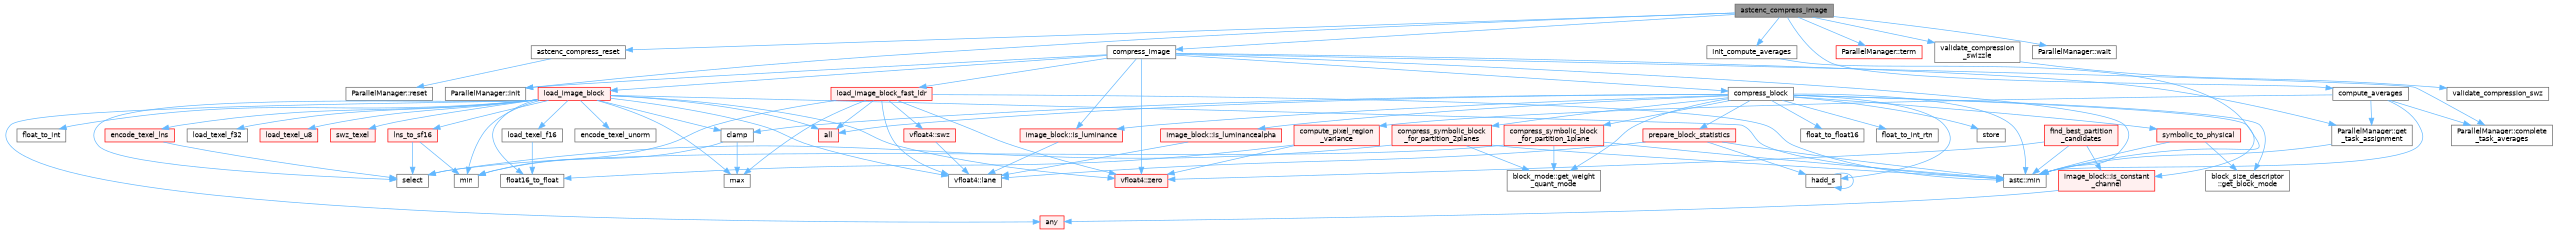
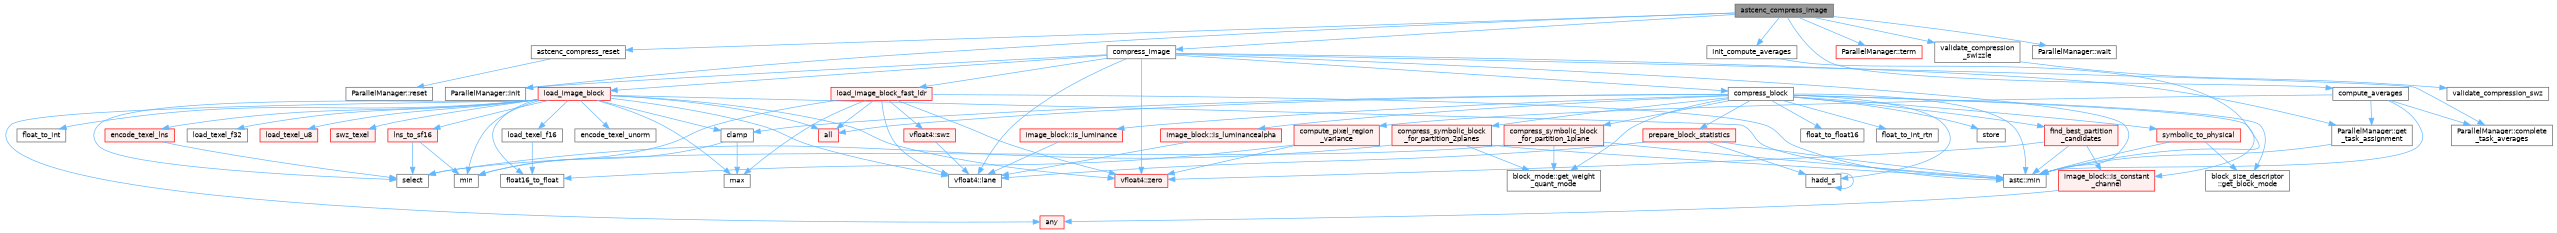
edge "compress_image" -> "image_block::is_luminance": now "compress_image" -> "vfloat4::lane"
edge "compress_block" -> "find_best_partition _candidates": added
